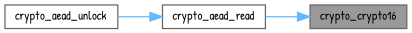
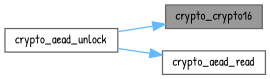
edge "crypto_aead_read" -> "crypto_crypto16": now "crypto_aead_unlock" -> "crypto_crypto16"
